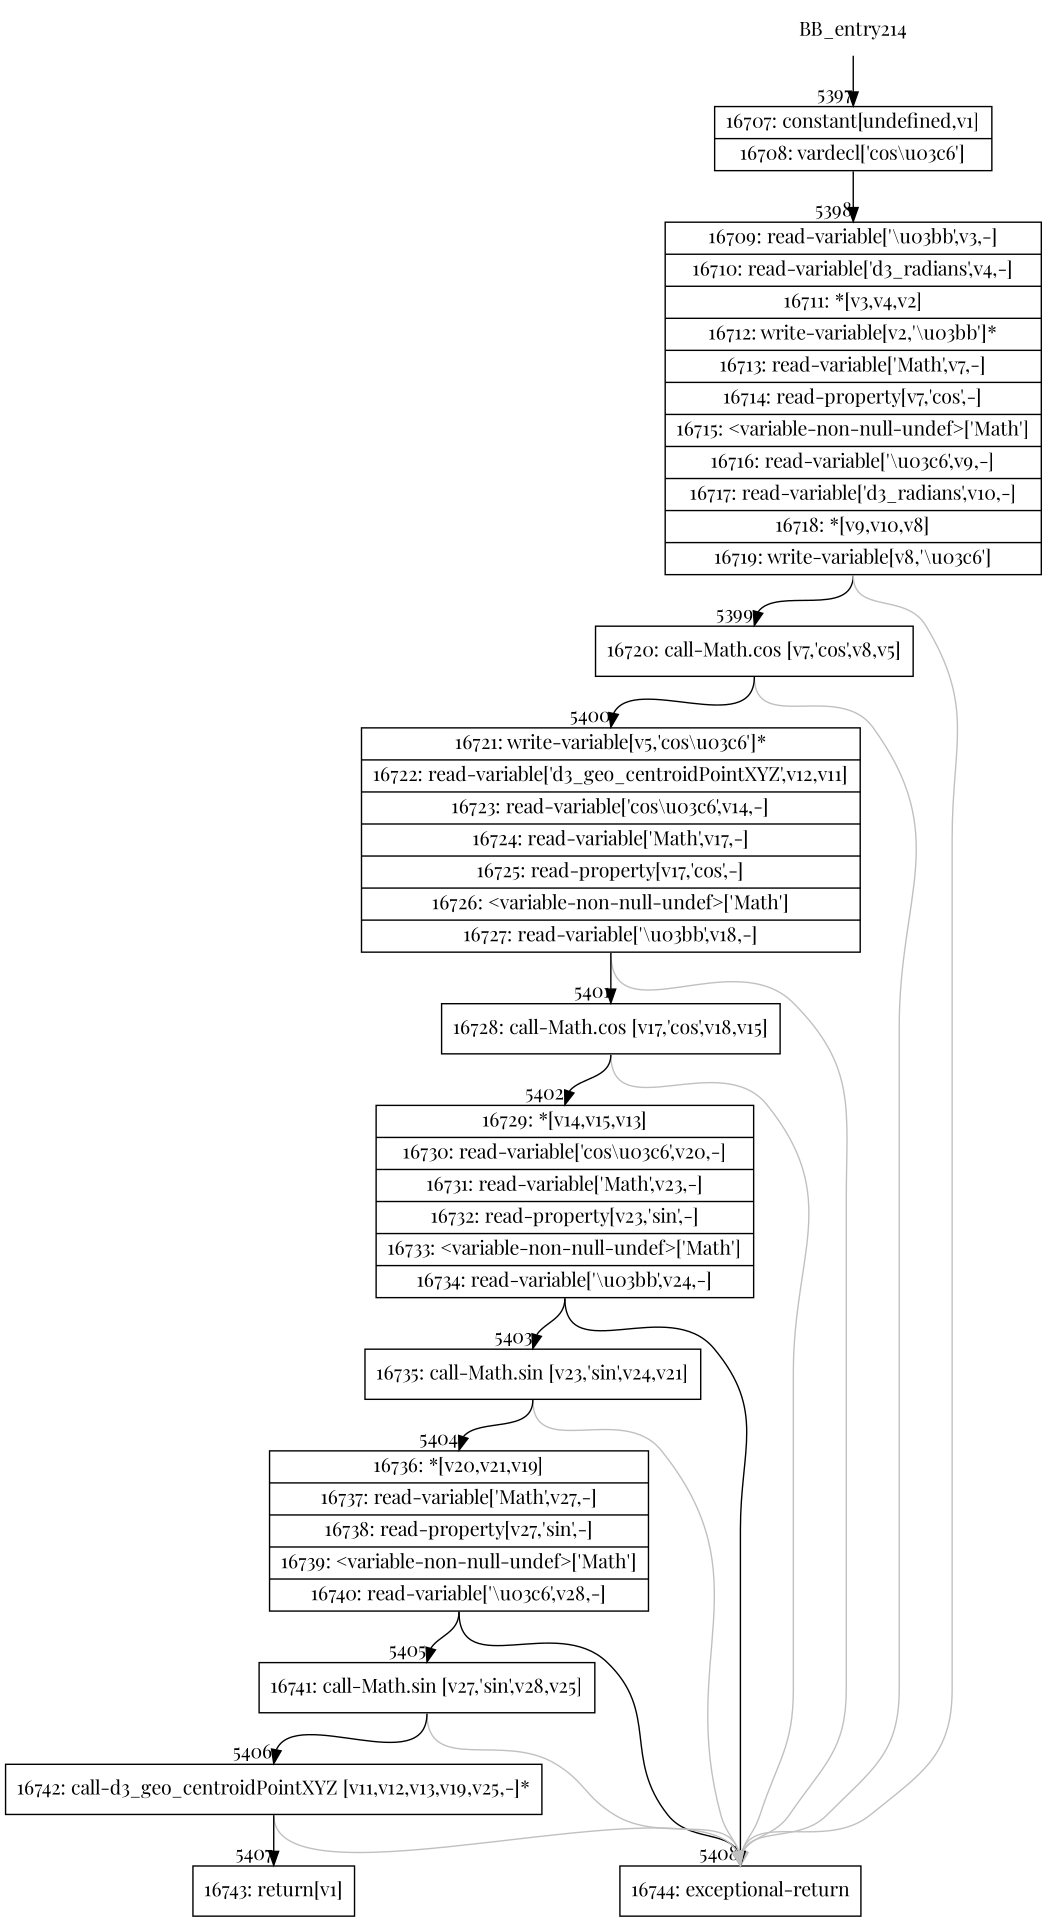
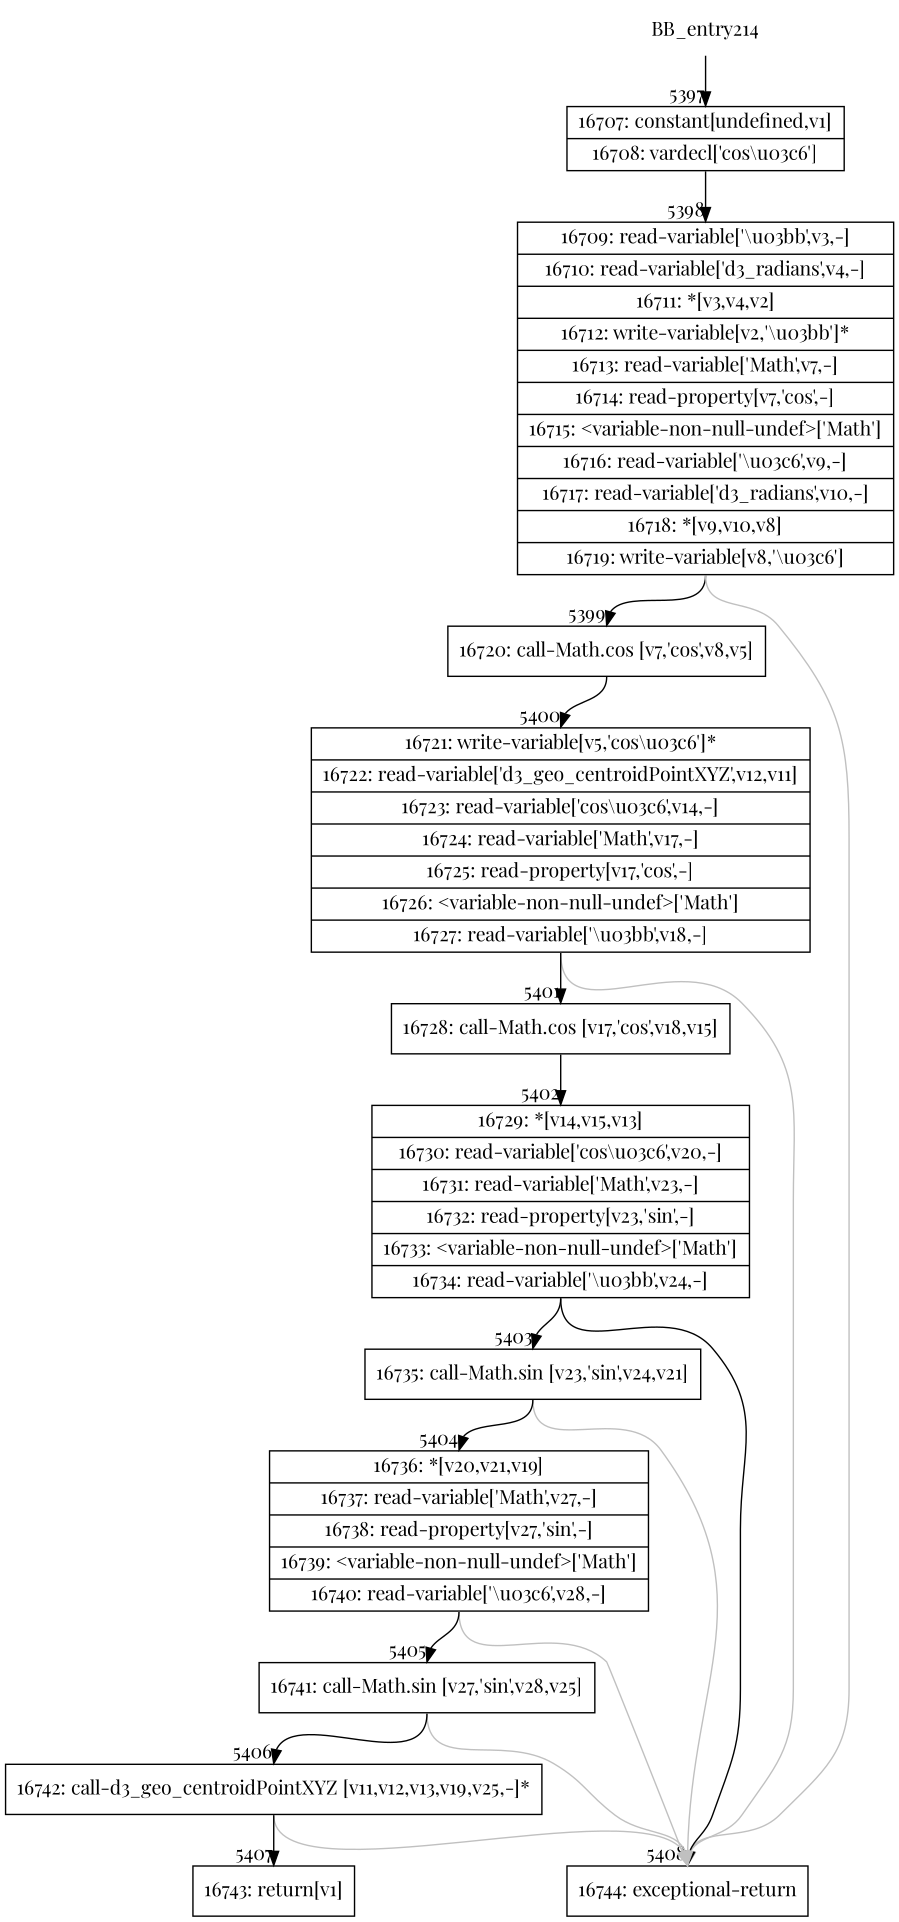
edge "16720: call-Math.cos [v7,'cos',v8,v5]" -> "16744: exceptional-return": removed
edge "16728: call-Math.cos [v17,'cos',v18,v15]" -> "16744: exceptional-return": removed
edge "16736: *[v20,v21,v19]" -> "16744: exceptional-return": color black -> gray
